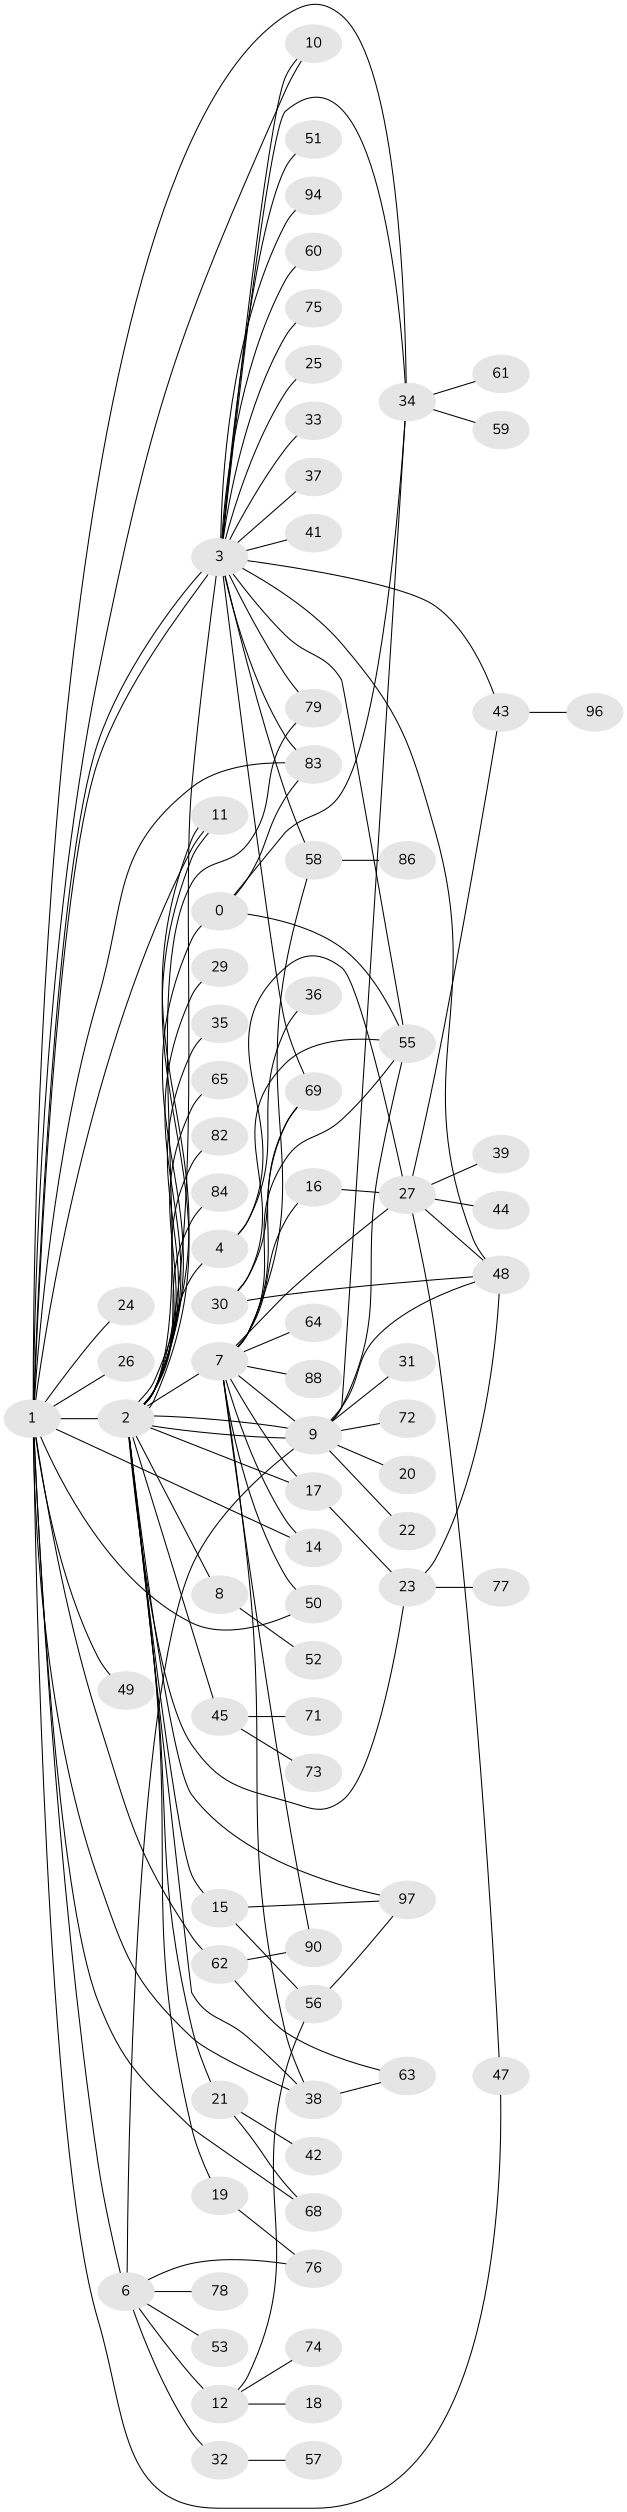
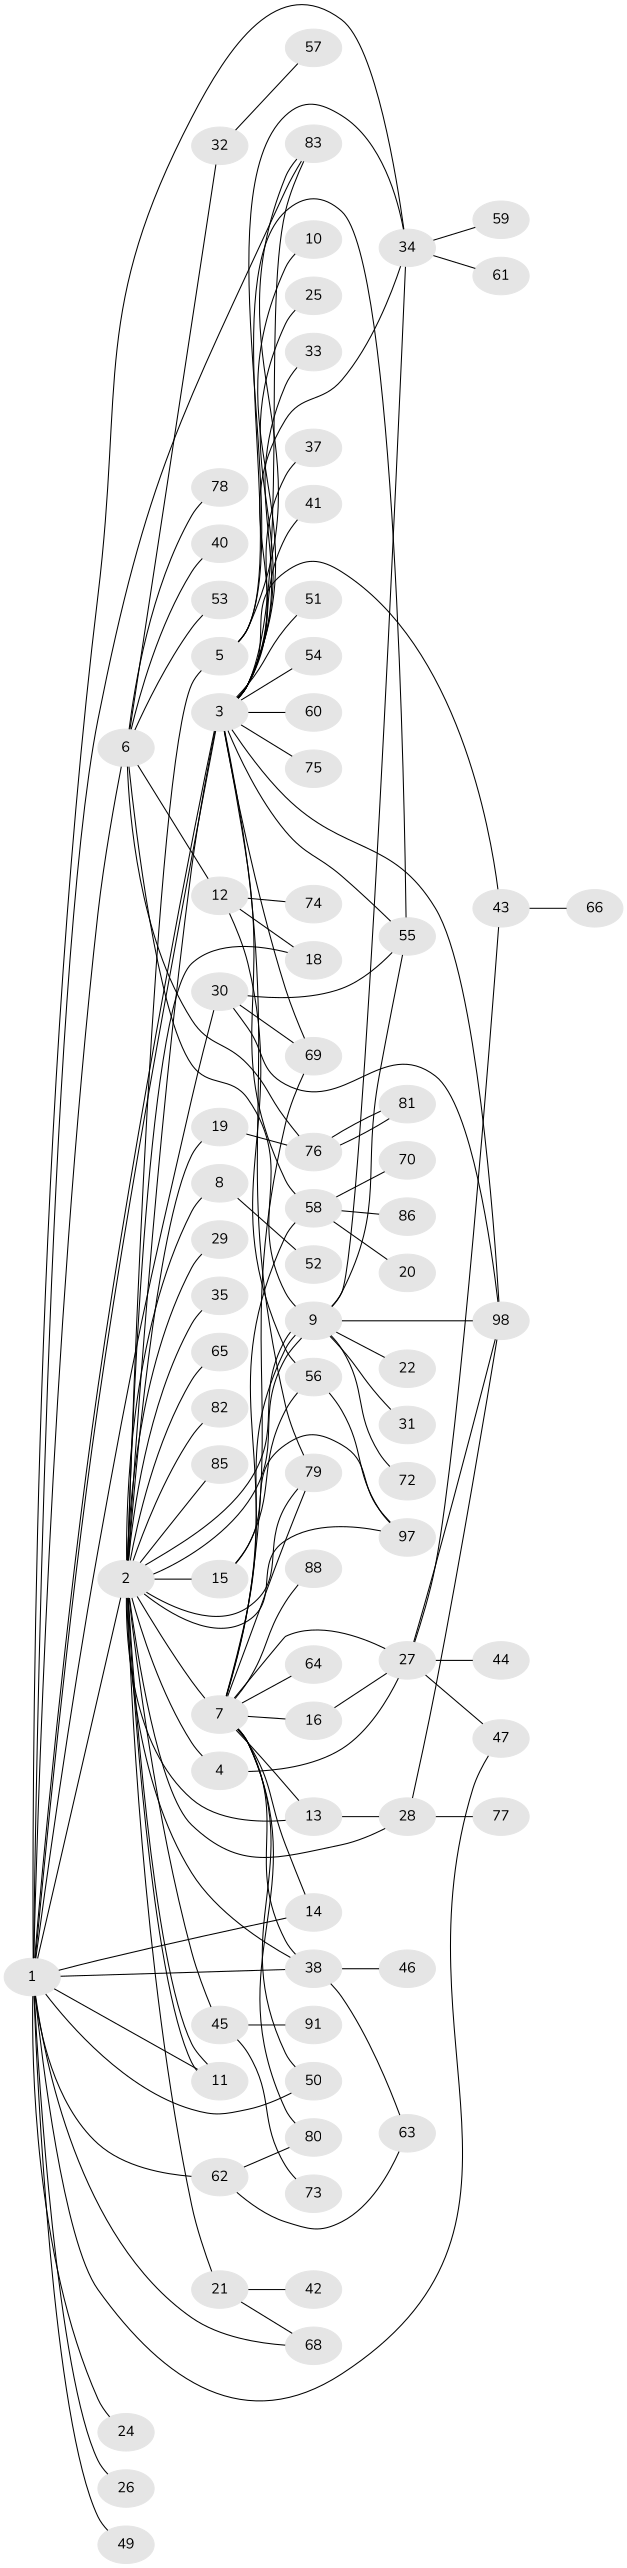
node "94": label "94" -> "54"
node "40": added
node "96": label "96" -> "66"
edge "10" -- "1": now "30" -- "1"
node "0": label "0" -> "5"
node "36": removed
node "81": added
edge "55" -- "7": now "79" -- "7"
node "39": removed
edge "18" -- "2": added
node "70": added
node "84": label "84" -> "85"
node "48": label "48" -> "98"
edge "9" -- "20": now "58" -- "20"
node "17": label "17" -> "13"
node "23": label "23" -> "28"
node "71": label "71" -> "91"
node "90": label "90" -> "80"
node "46": added
